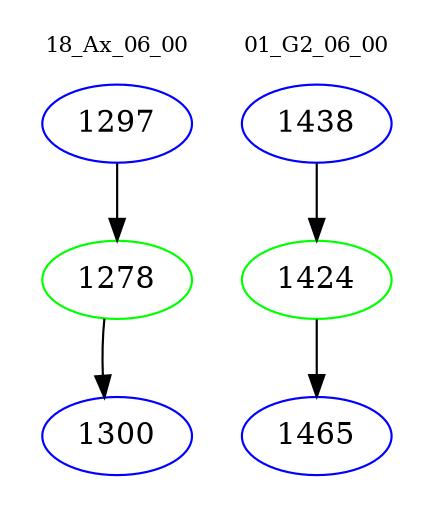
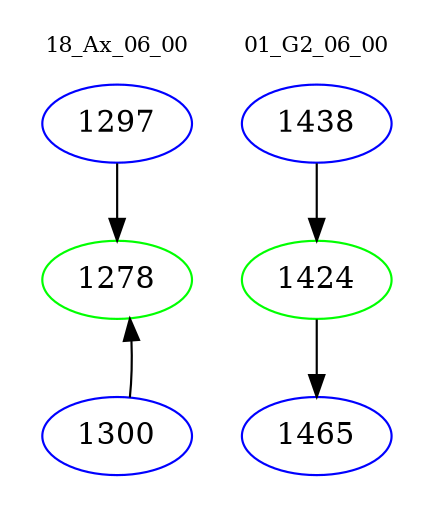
edge "1278" -> "1300": reversed
